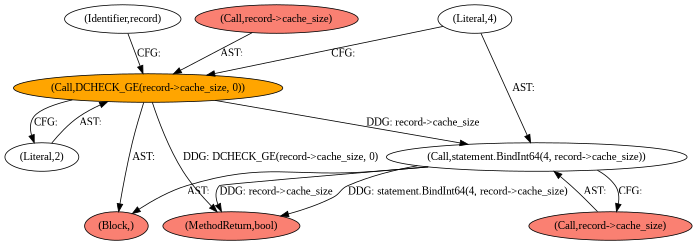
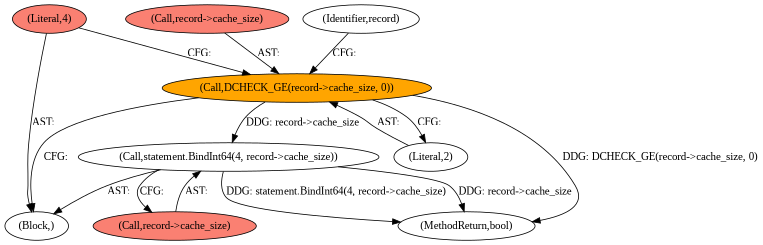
node "(Literal,4)": fillcolor white -> salmon
edge "(Literal,4)" -> "(Call,statement.BindInt64(4, record->cache_size))": now "(Literal,4)" -> "(Block,)"
edge "(Call,DCHECK_GE(record->cache_size, 0))" -> "(Block,)": label "AST: " -> "CFG: "
node "(Block,)": fillcolor salmon -> white
node "(MethodReturn,bool)": fillcolor salmon -> white
